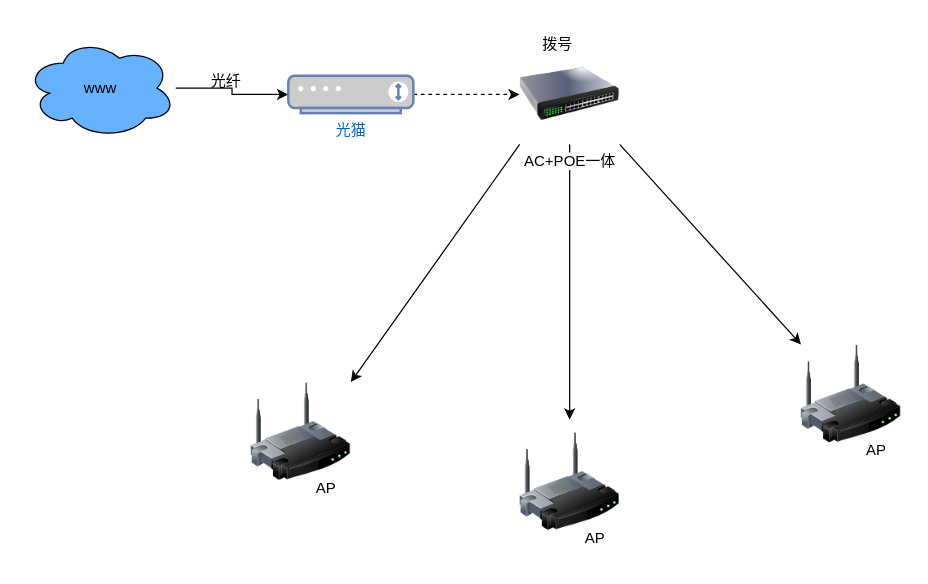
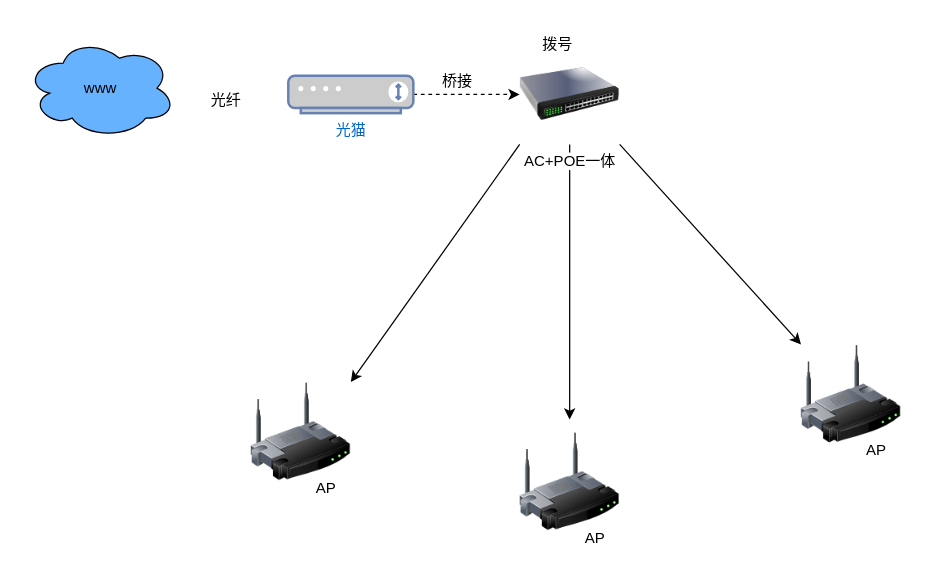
node "光纤": moved (226, 82) -> (226, 101)
node "桥接": added
edge "www" -> "光猫": removed
